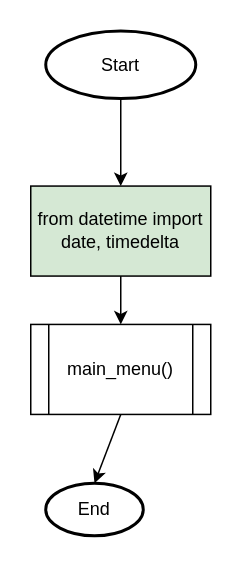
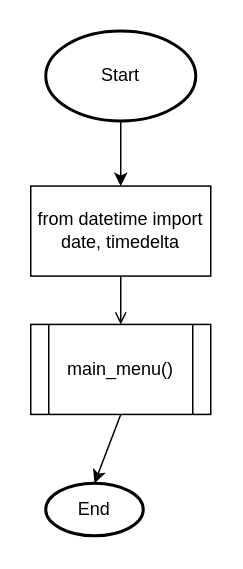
node "Start": size 150x68 -> 150x90
node "from datetime import date, timedelta": fillcolor #d5e8d4 -> #ffffff
edge "from datetime import date, timedelta" -> "main_menu()": arrowhead classic -> open
